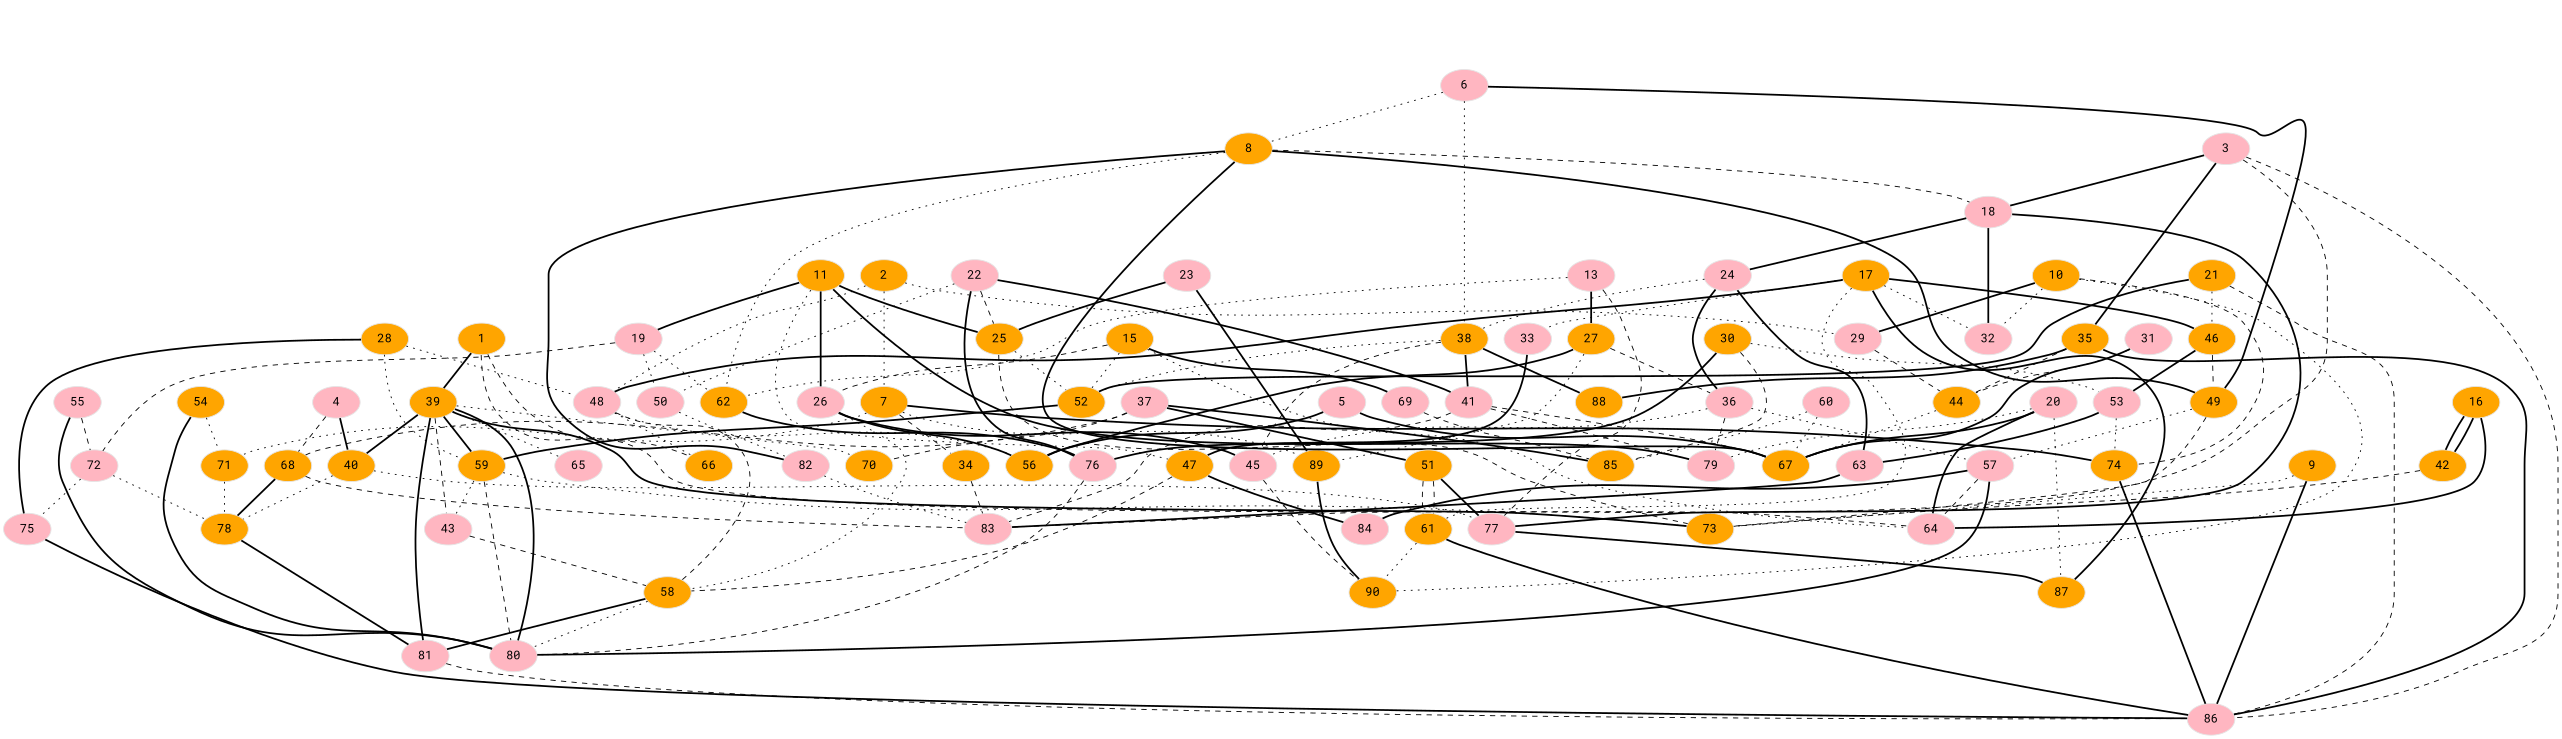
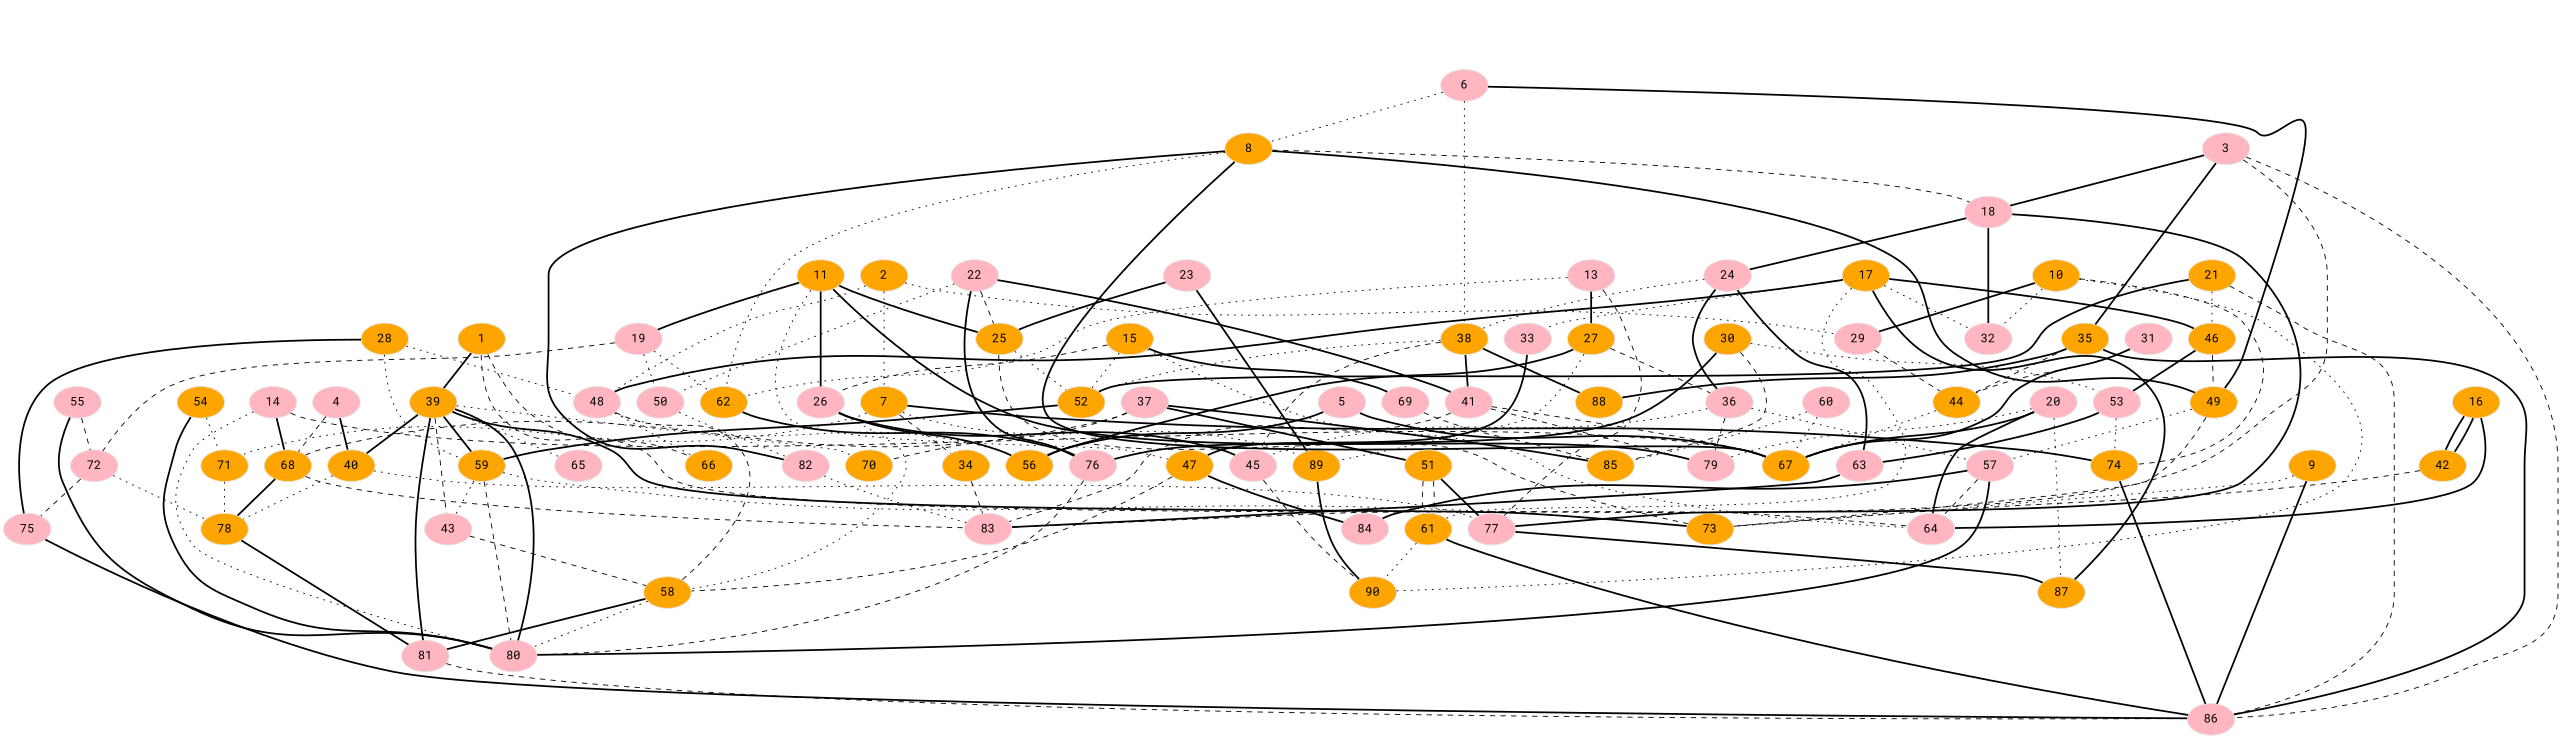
node "14": added
edge "72" -- "75": style dotted -> dashed
